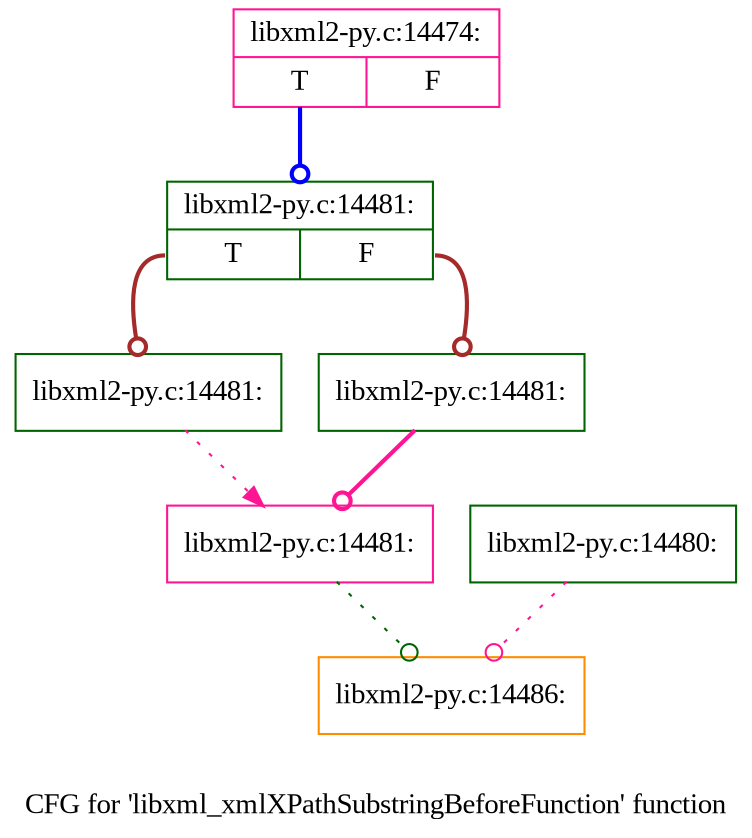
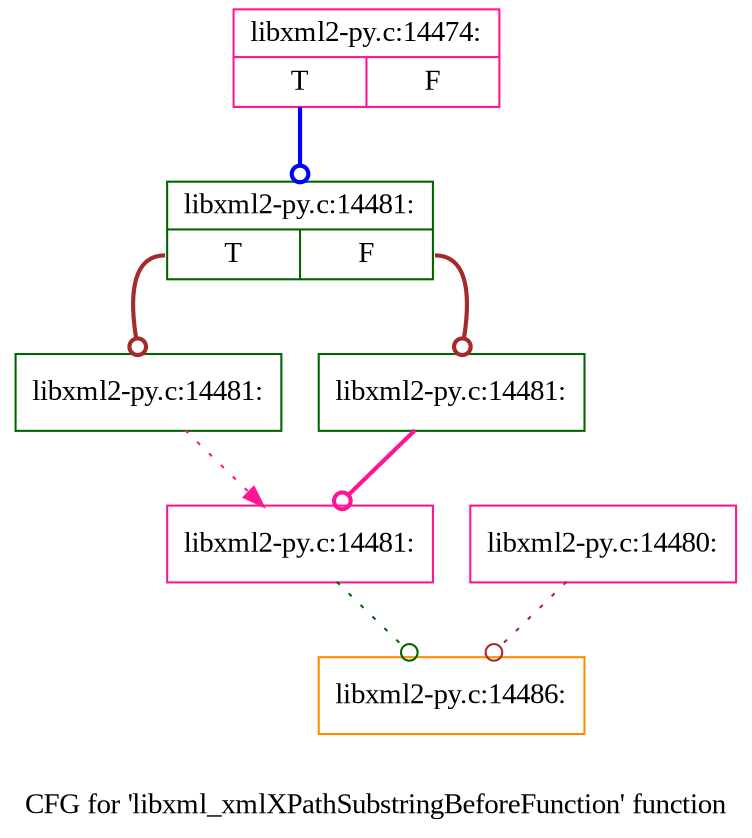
node "libxml2-py.c:14480:": color darkgreen -> deeppink
edge "libxml2-py.c:14480:" -> "libxml2-py.c:14486:": color deeppink -> brown
